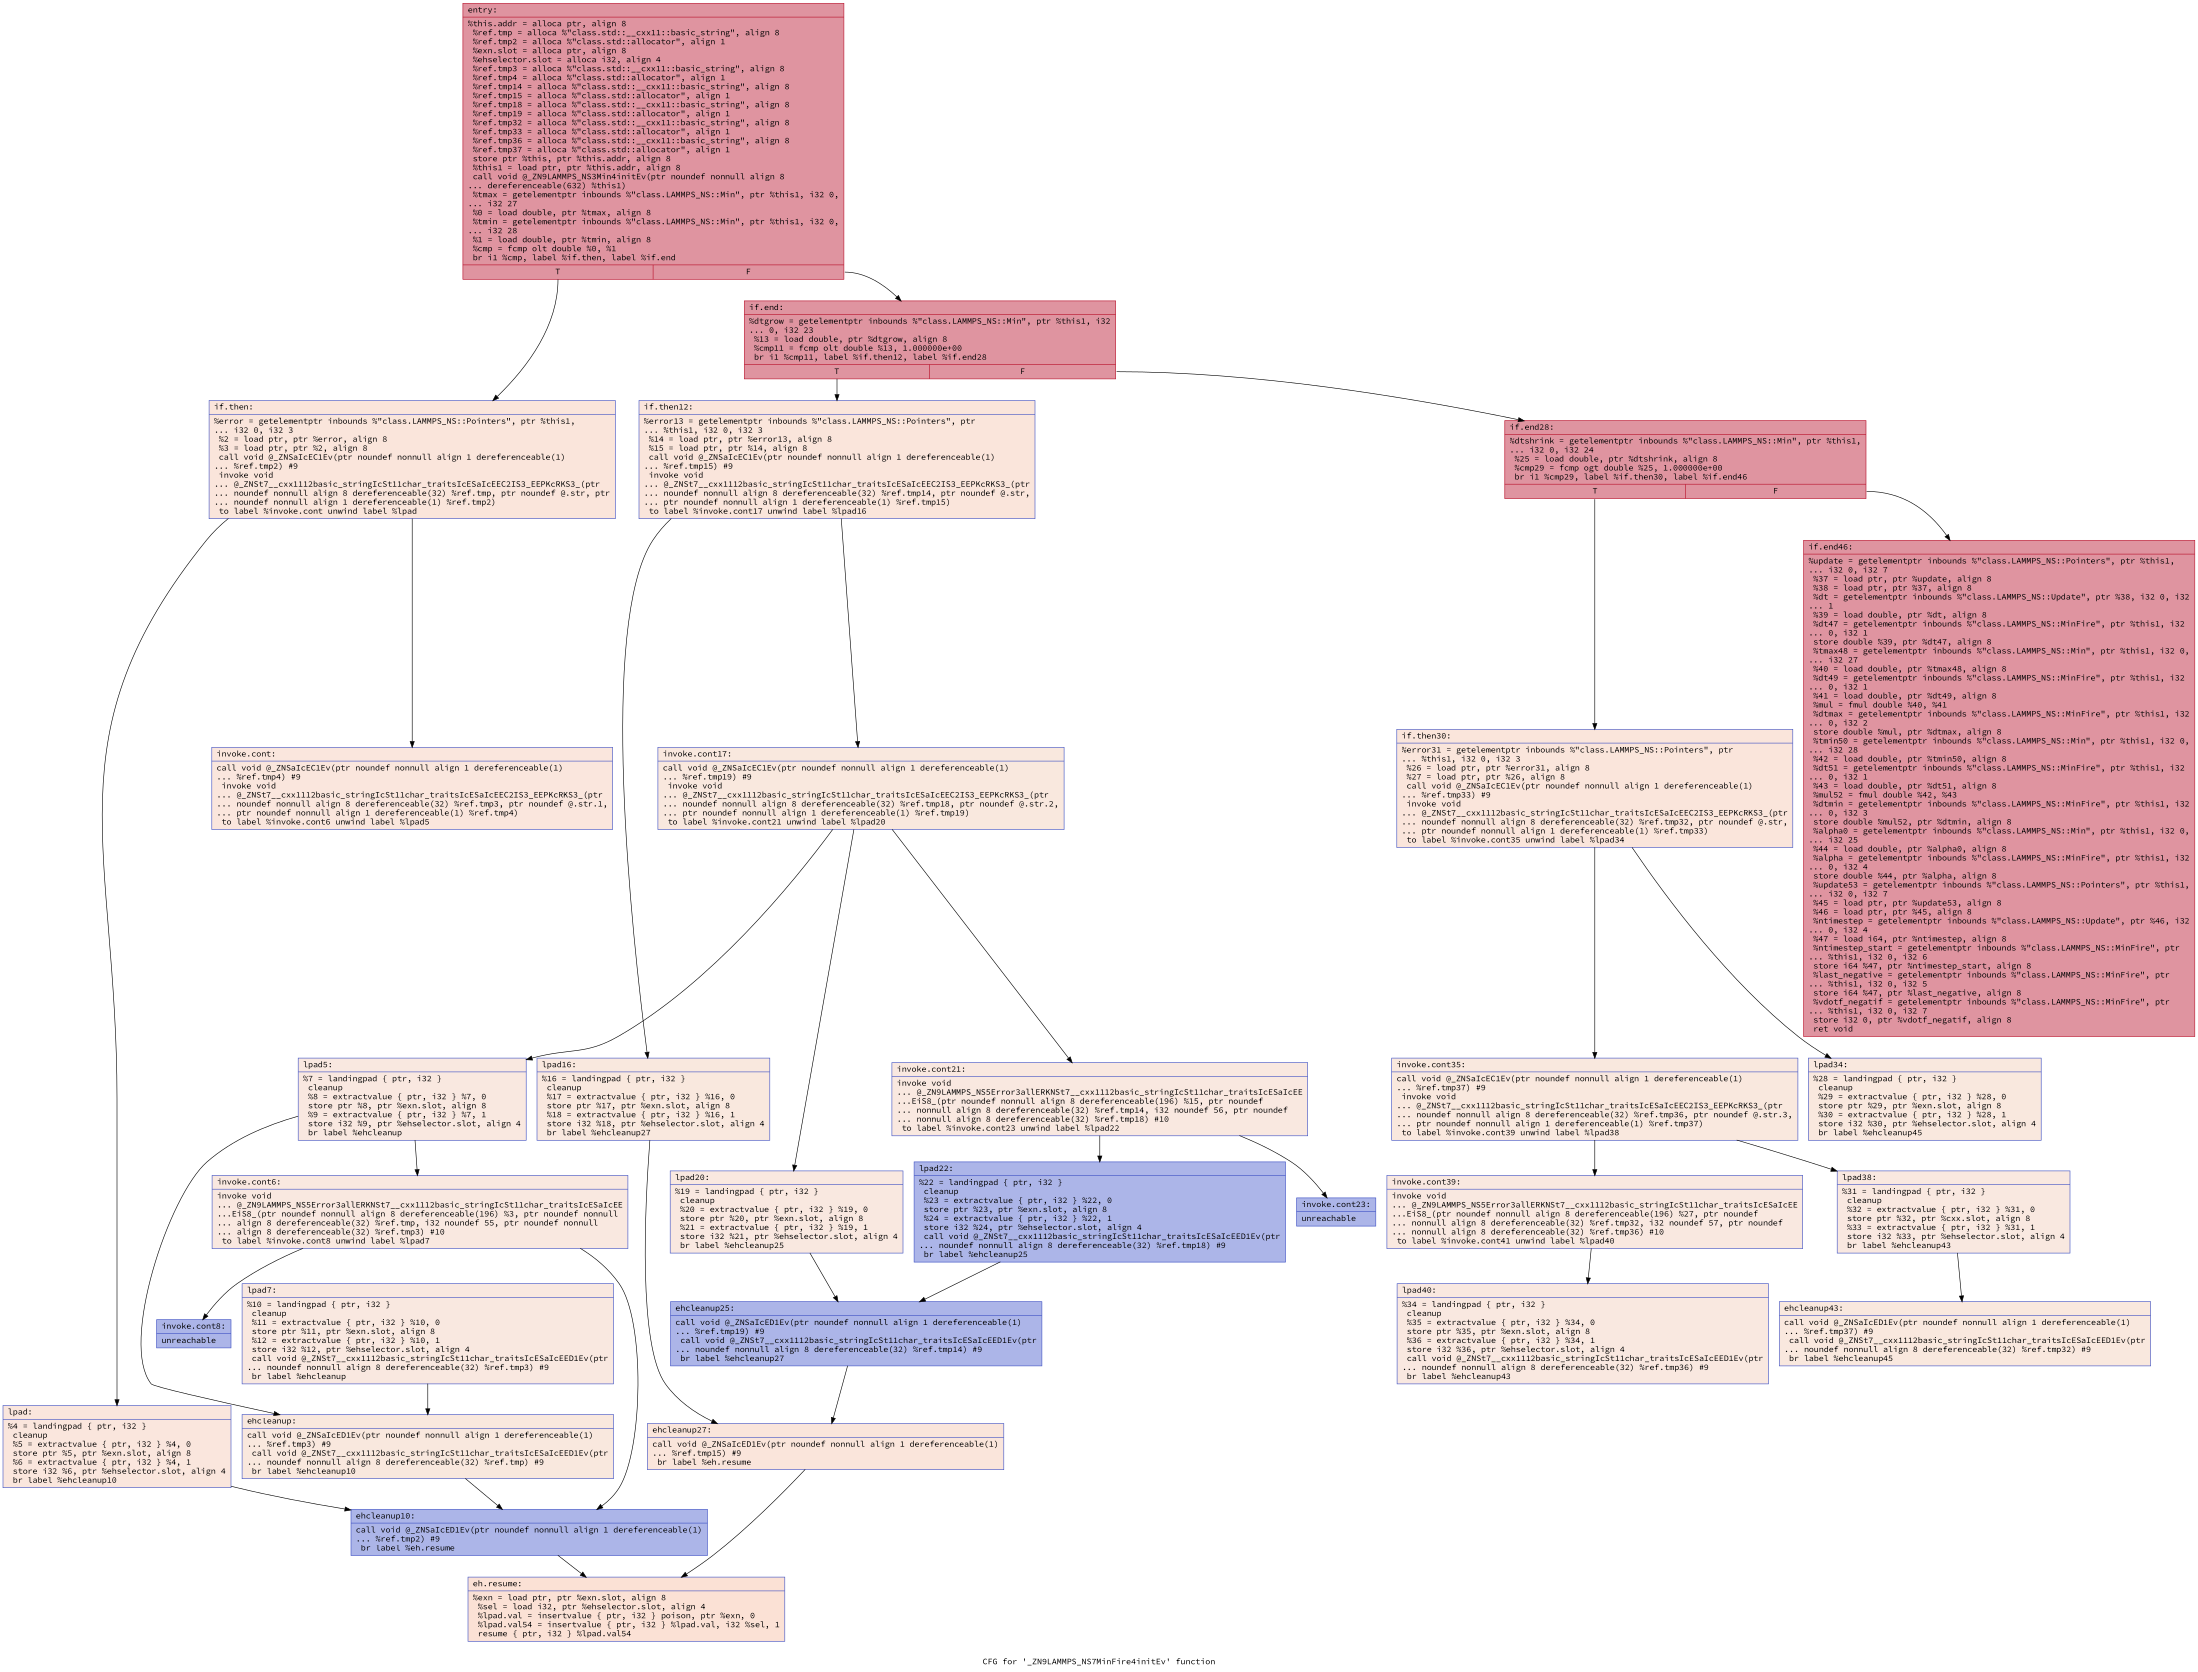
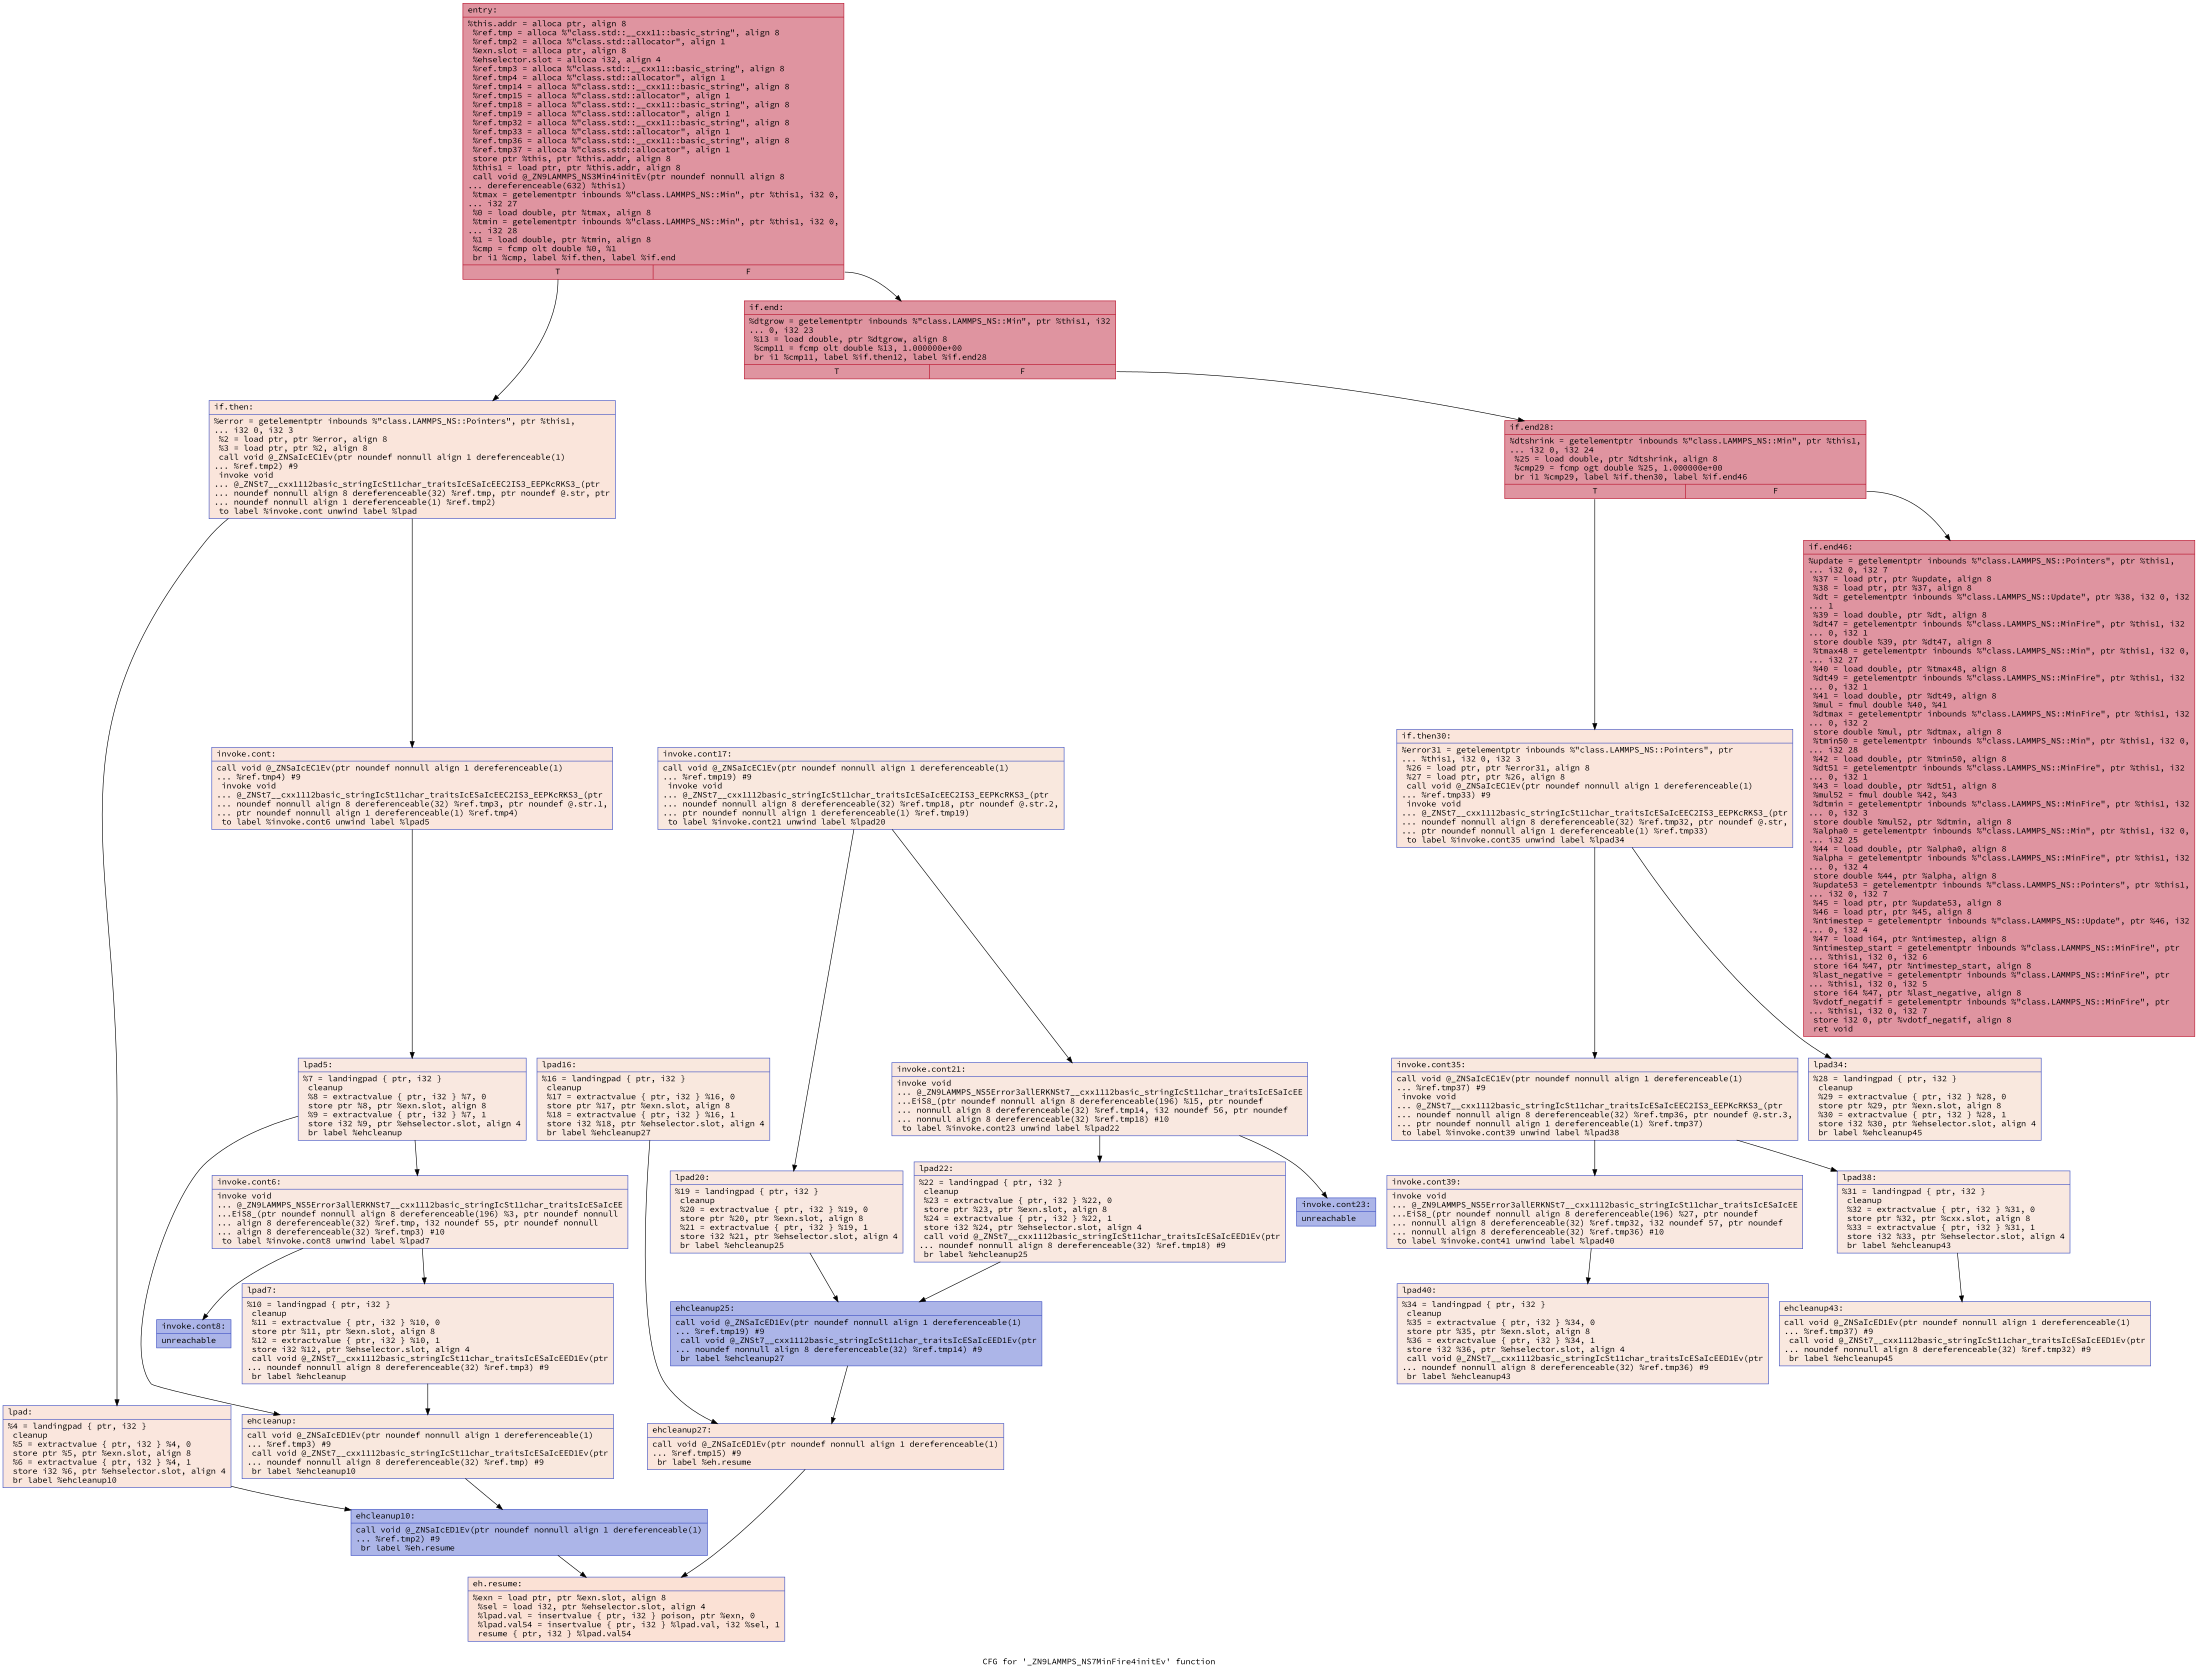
node "if.then12:": removed
edge "invoke.cont17:" -> "lpad5:": now "invoke.cont:" -> "lpad5:"
node "lpad22:": fillcolor #4358cb70 -> #f1ccb870
edge "invoke.cont6:" -> "ehcleanup10:": now "invoke.cont6:" -> "lpad7:"
